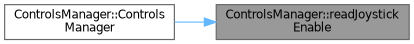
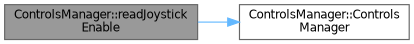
edge "ControlsManager::Controls Manager" -> "ControlsManager::readJoystick Enable": reversed
